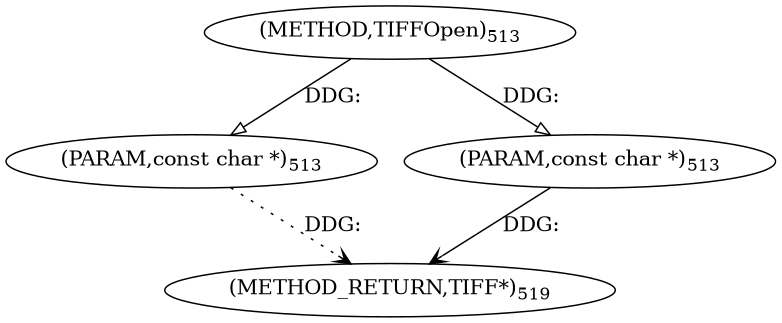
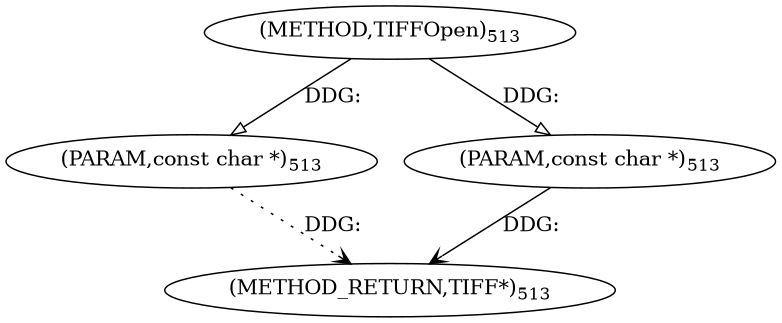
node "(METHOD_RETURN,TIFF*)": text "519" -> "513"
